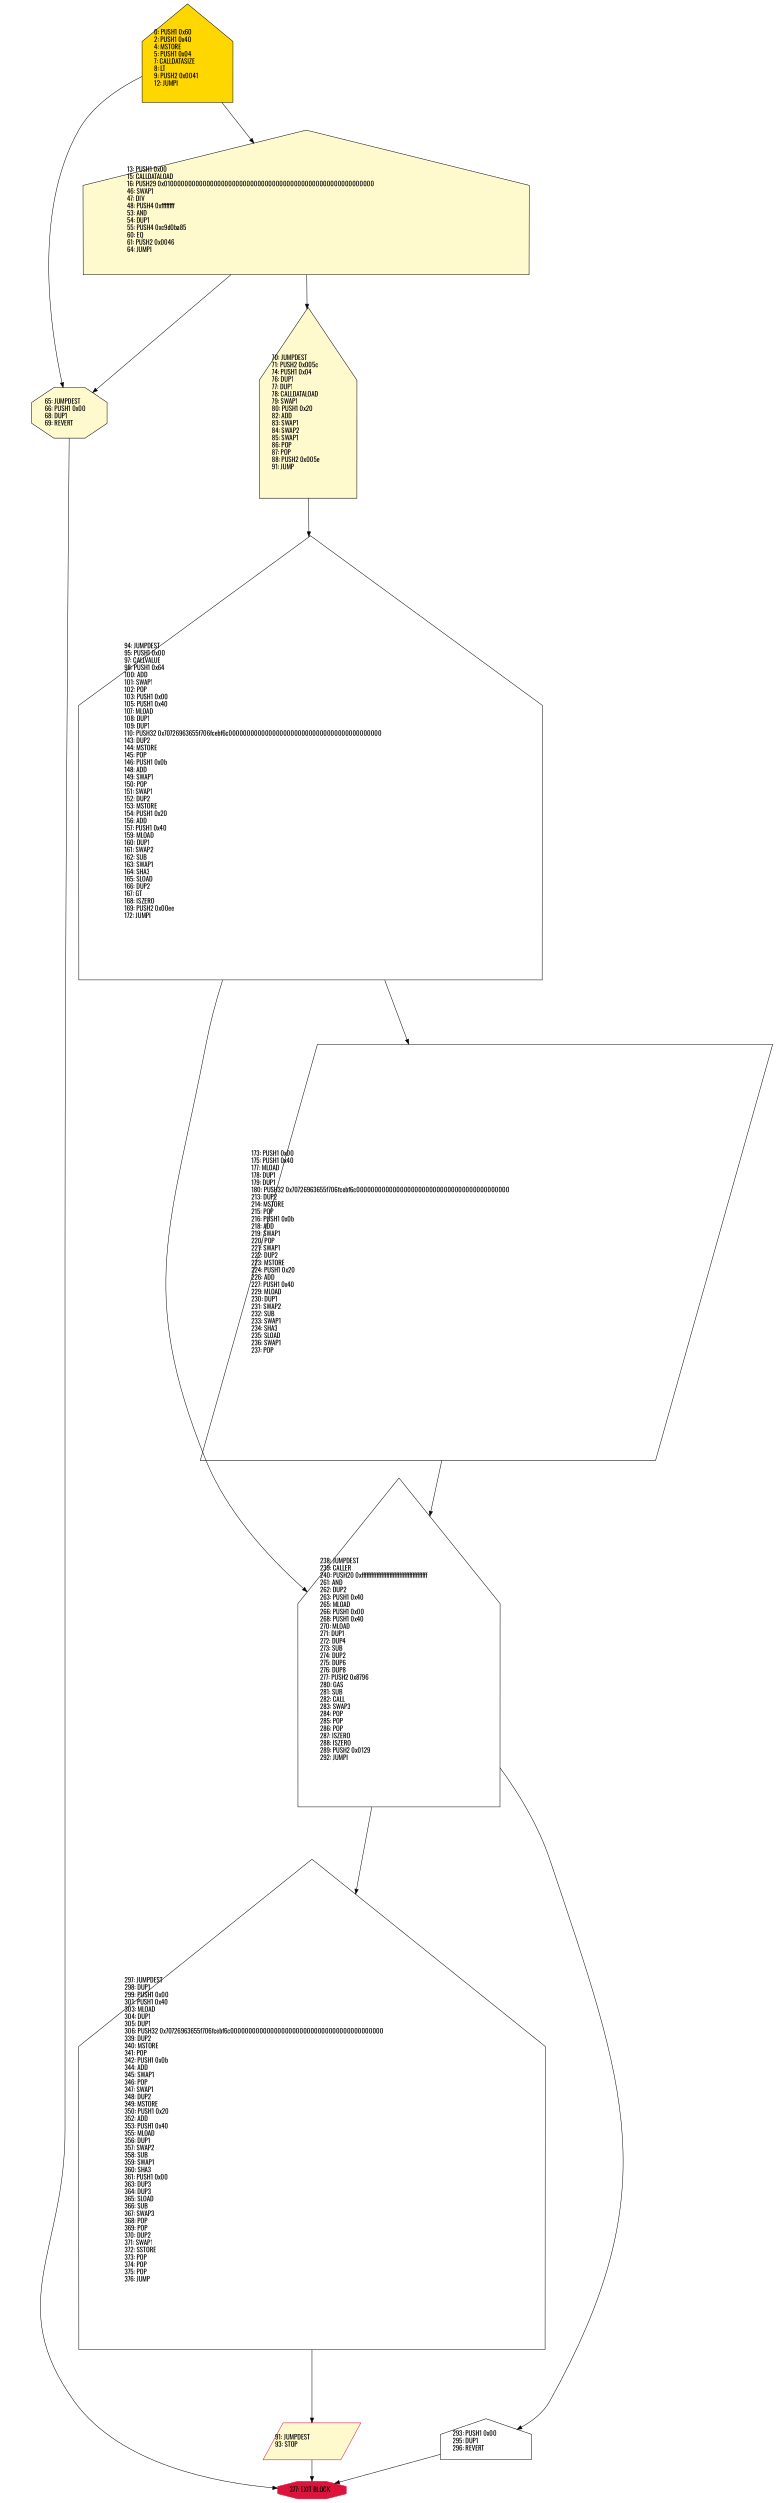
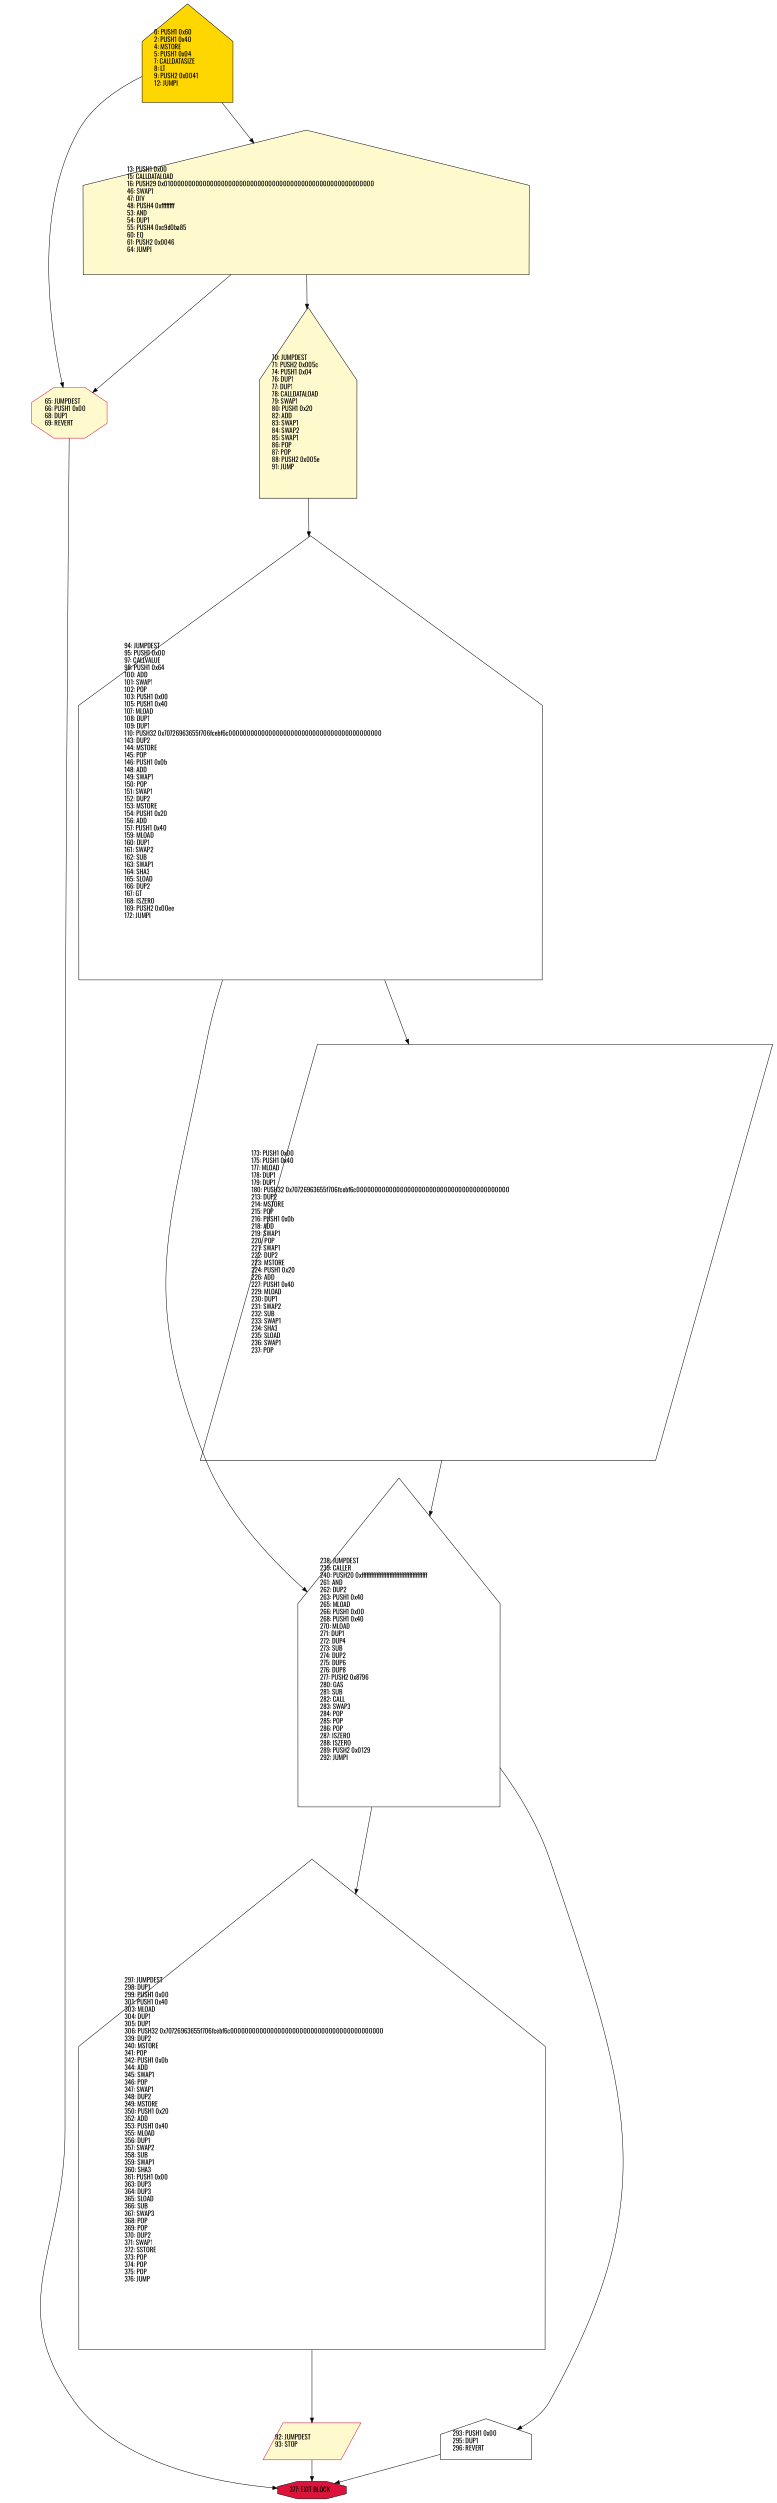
node "65: JUMPDEST 66: PUSH1 0x00 68: DUP1 69: REVERT": color black -> crimson
node "91: JUMPDEST 93: STOP": label "91: JUMPDEST 93: STOP" -> "92: JUMPDEST 93: STOP"
node "377: EXIT BLOCK": color crimson -> black
